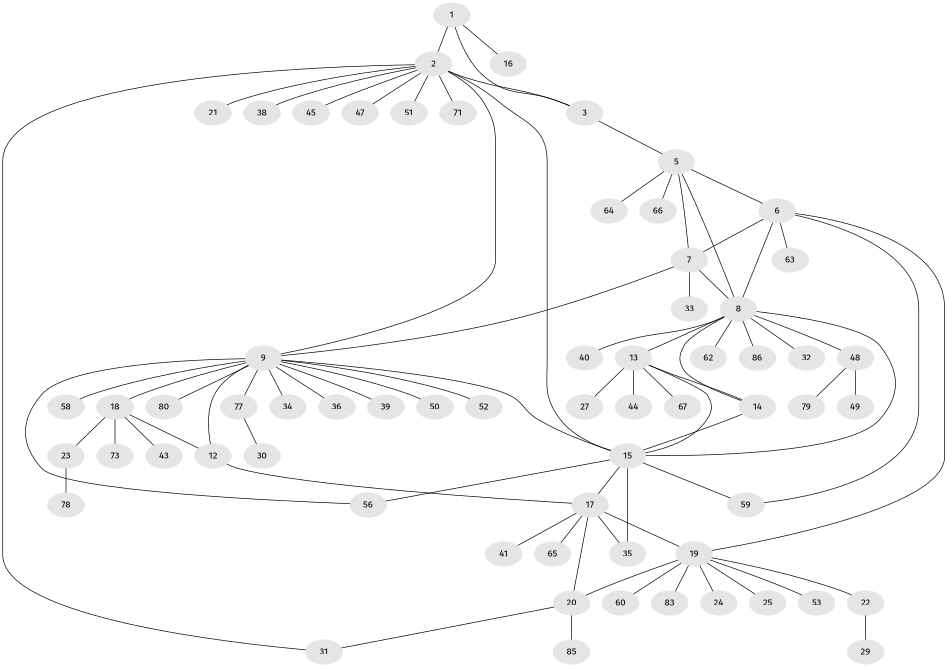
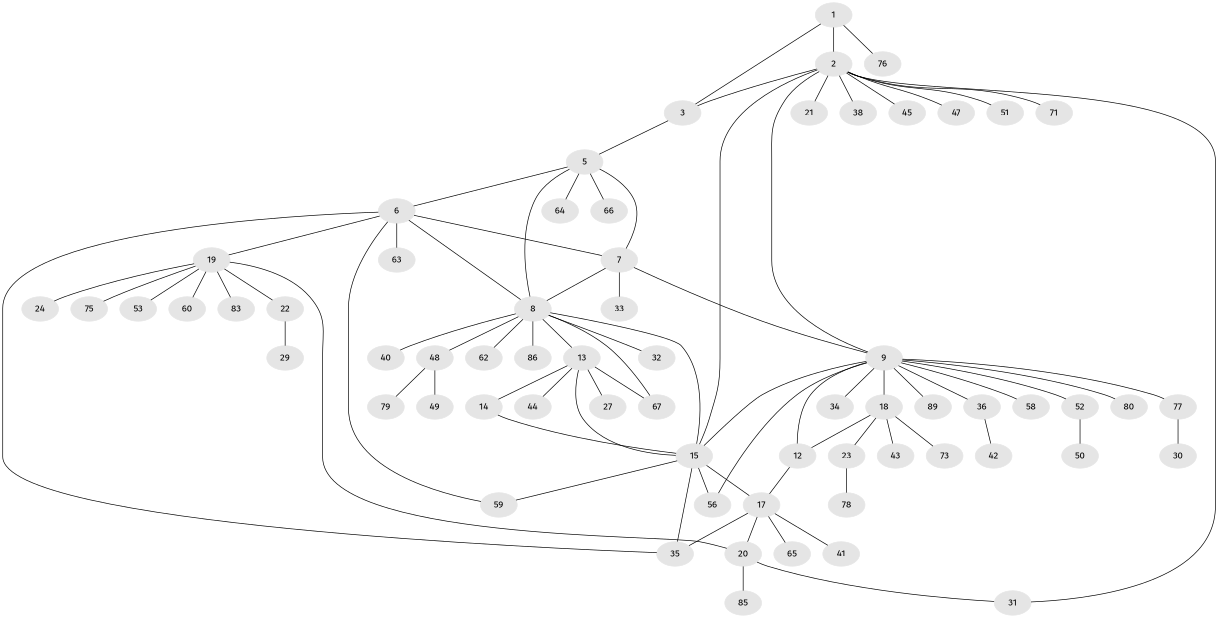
node "16": label "16" -> "76"
edge "8" -- "14": now "8" -- "67"
edge "9" -- "50": now "52" -- "50"
node "39": label "39" -> "89"
node "42": added
edge "6" -- "35": added
edge "17" -- "19": removed
node "25": label "25" -> "75"
